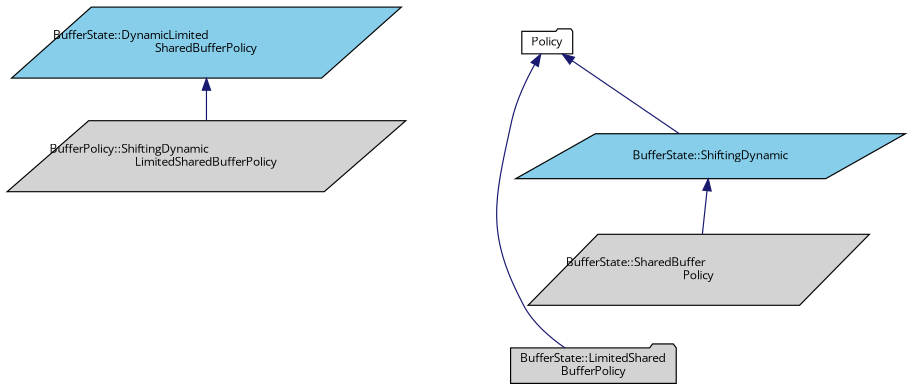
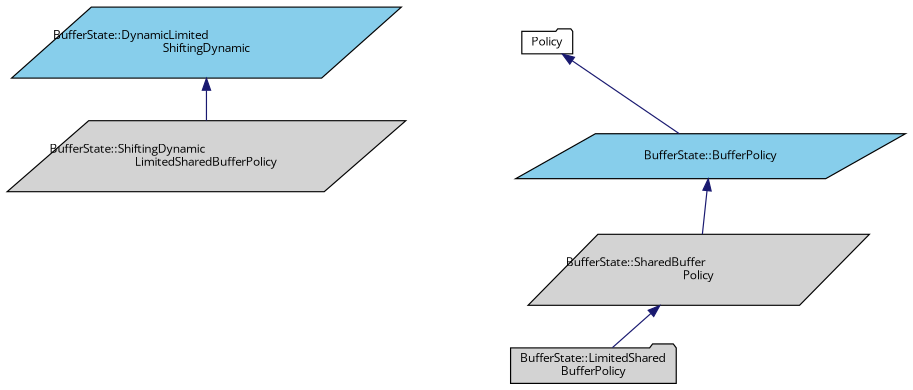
node "BufferState::DynamicLimited SharedBufferPolicy": label "BufferState::DynamicLimited SharedBufferPolicy" -> "BufferState::DynamicLimited ShiftingDynamic"
node "BufferPolicy::ShiftingDynamic LimitedSharedBufferPolicy": label "BufferPolicy::ShiftingDynamic LimitedSharedBufferPolicy" -> "BufferState::ShiftingDynamic LimitedSharedBufferPolicy"
node "BufferState::ShiftingDynamic": label "BufferState::ShiftingDynamic" -> "BufferState::BufferPolicy"
edge "BufferState::LimitedShared BufferPolicy" -> "Policy": now "BufferState::LimitedShared BufferPolicy" -> "BufferState::SharedBuffer Policy"
